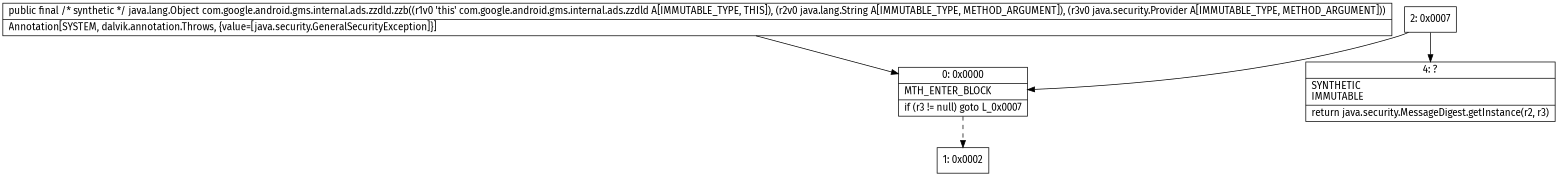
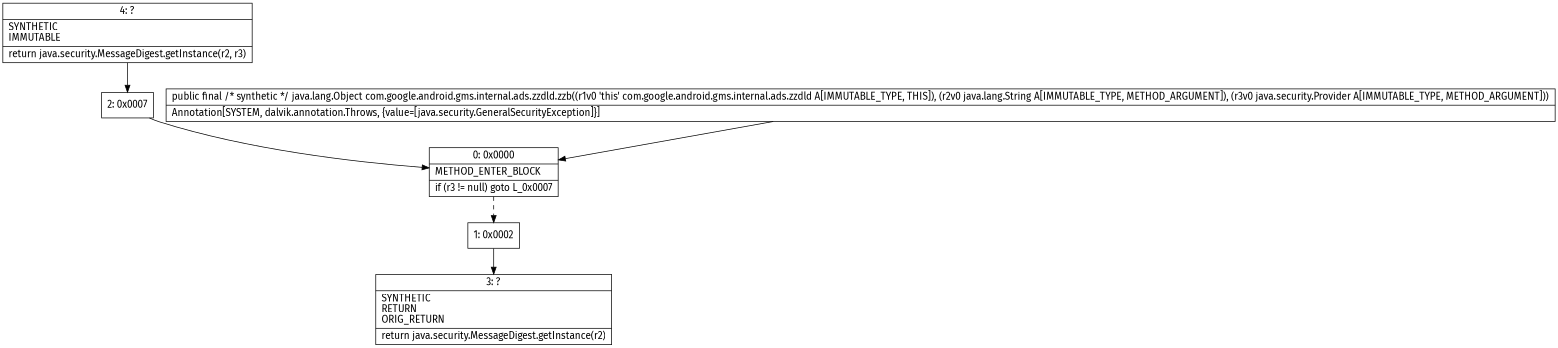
edge "2: 0x0007" -> "4: ?": reversed
node "0: 0x0000": text "MTH_ENTER_BLOCK" -> "METHOD_ENTER_BLOCK"
node "3: ?": added
